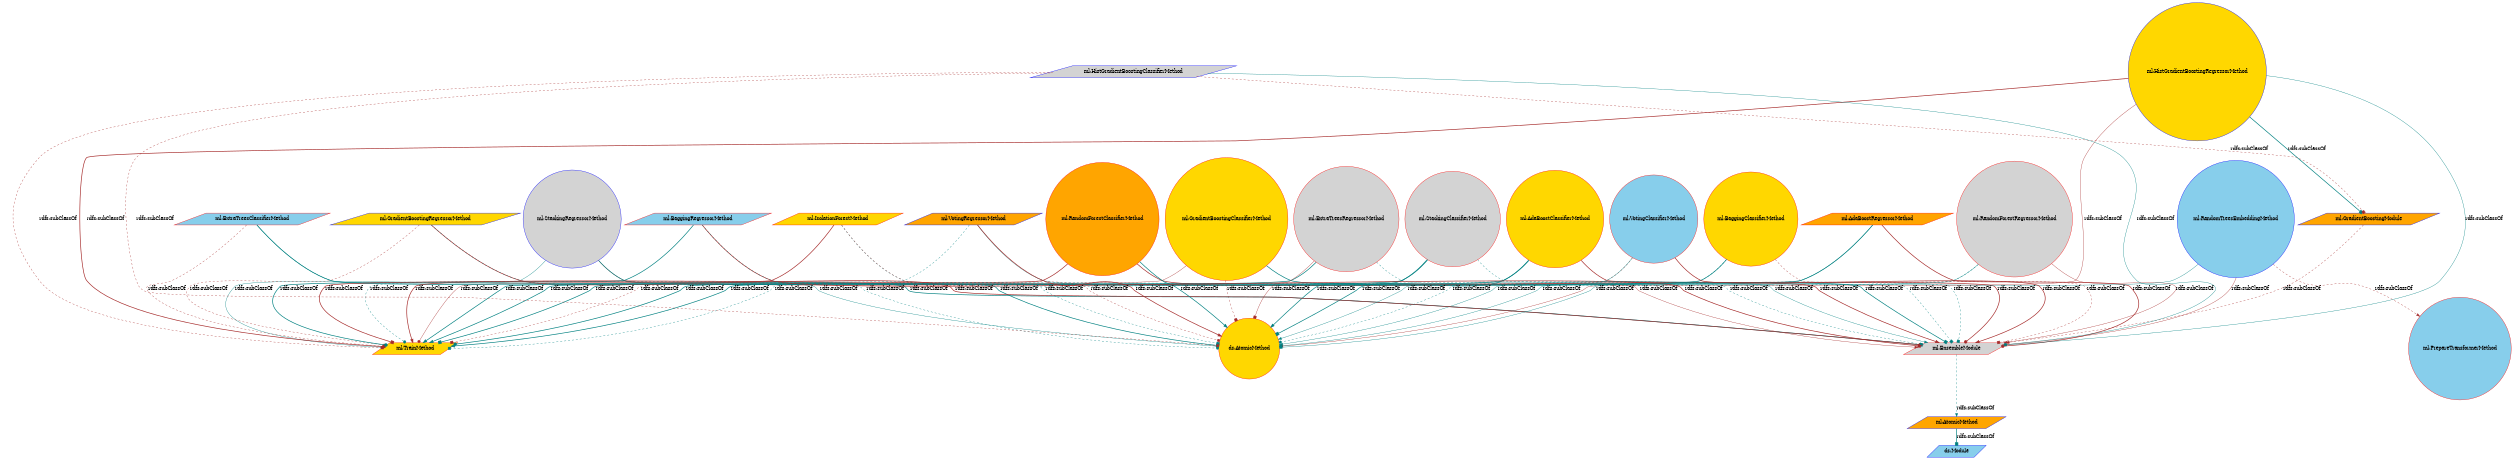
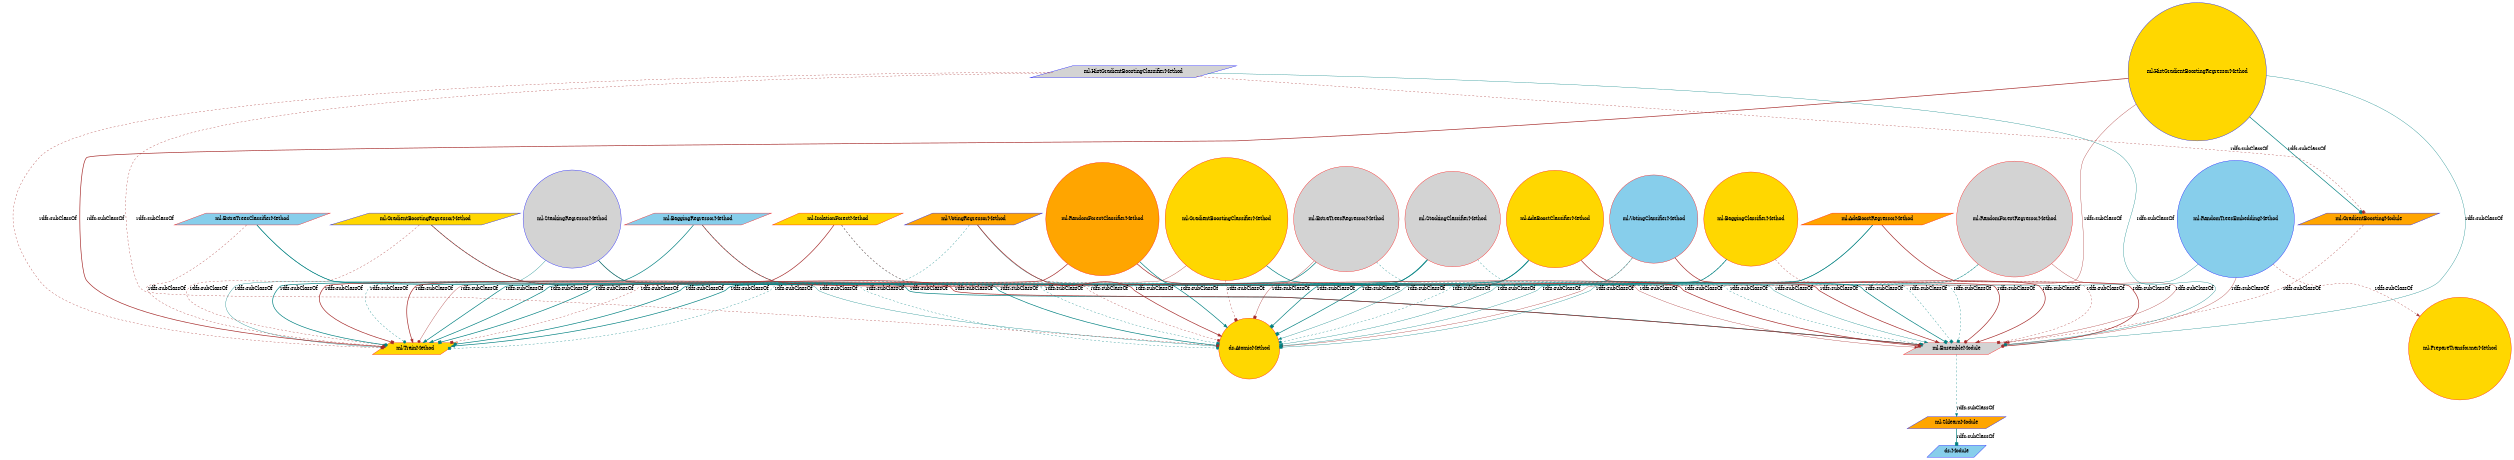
edge "ml:StackingClassifierMethod" -> "ds:AtomicMethod": arrowhead normal -> box
node "ml:PrepareTransformerMethod": fillcolor skyblue -> gold
node "ml:AtomicMethod": label "ml:AtomicMethod" -> "ml:SklearnModule"
